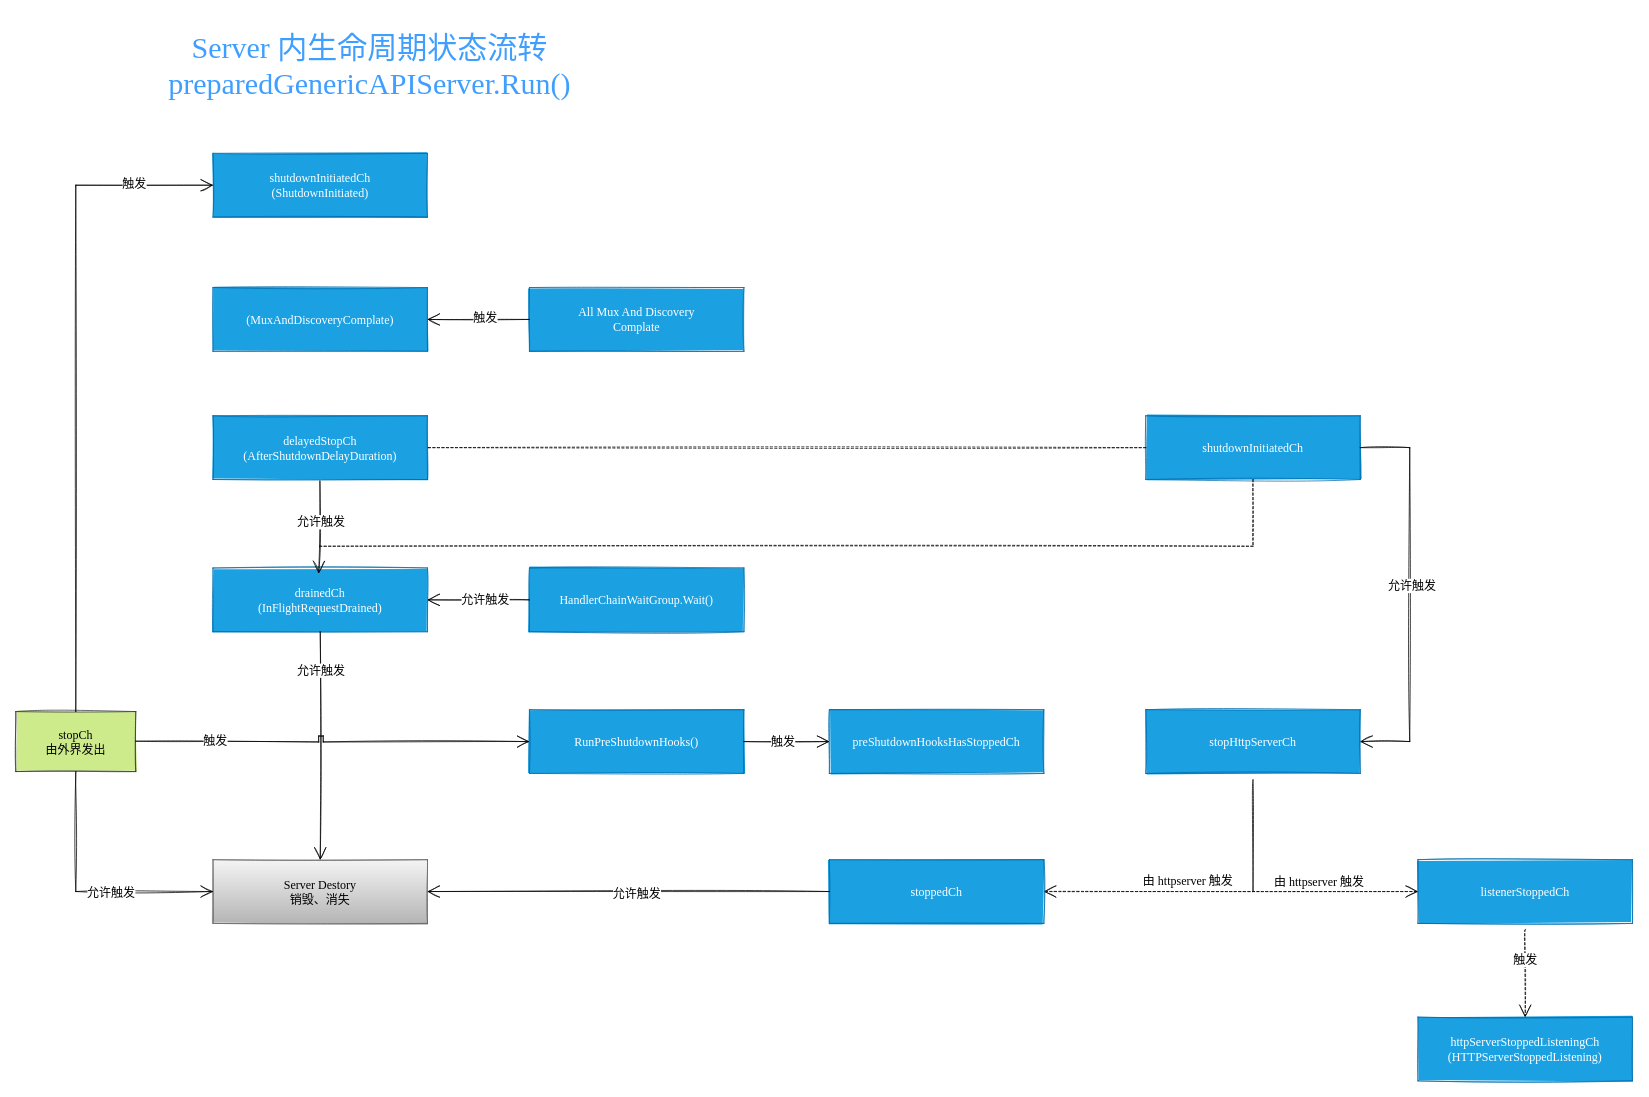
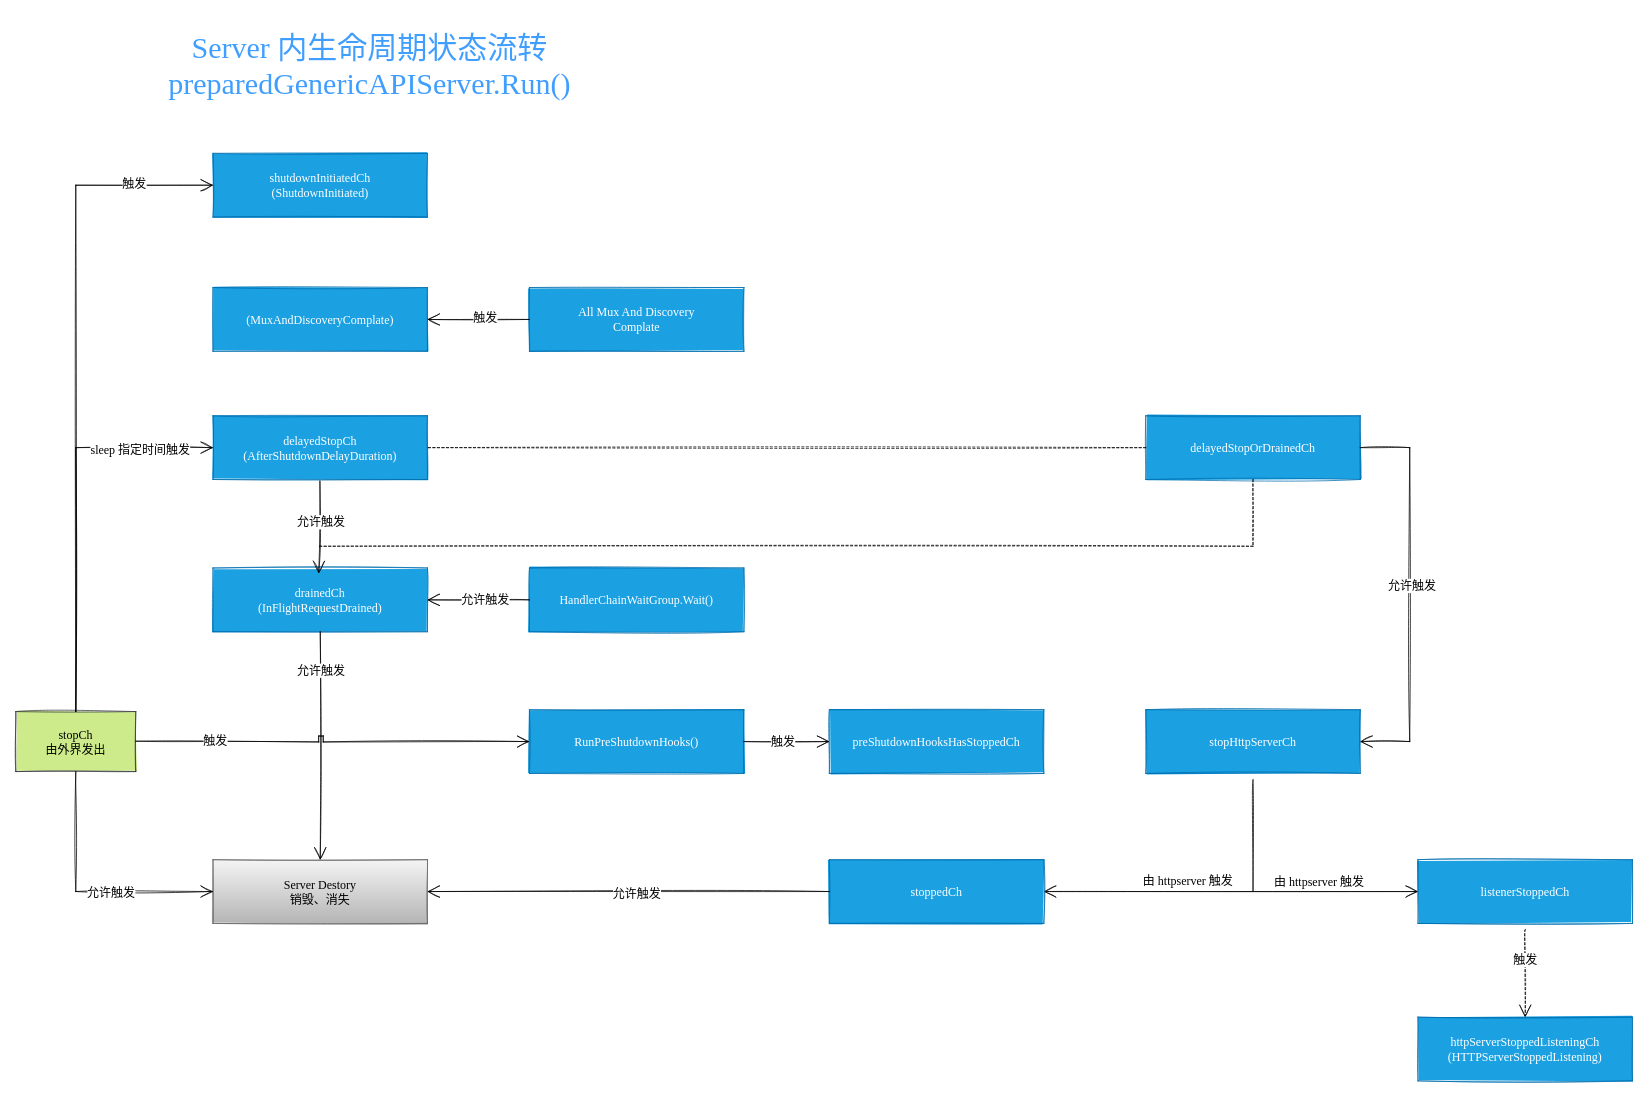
edge "stopCh由外界发出" -> "delayedStopCh (AfterShutdownDelayDuration)": added, label "sleep 指定时间触发"
node "shutdownInitiatedCh": label "shutdownInitiatedCh" -> "delayedStopOrDrainedCh"
edge "stoppedCh" -- "listenerStoppedCh": style dashed -> solid
